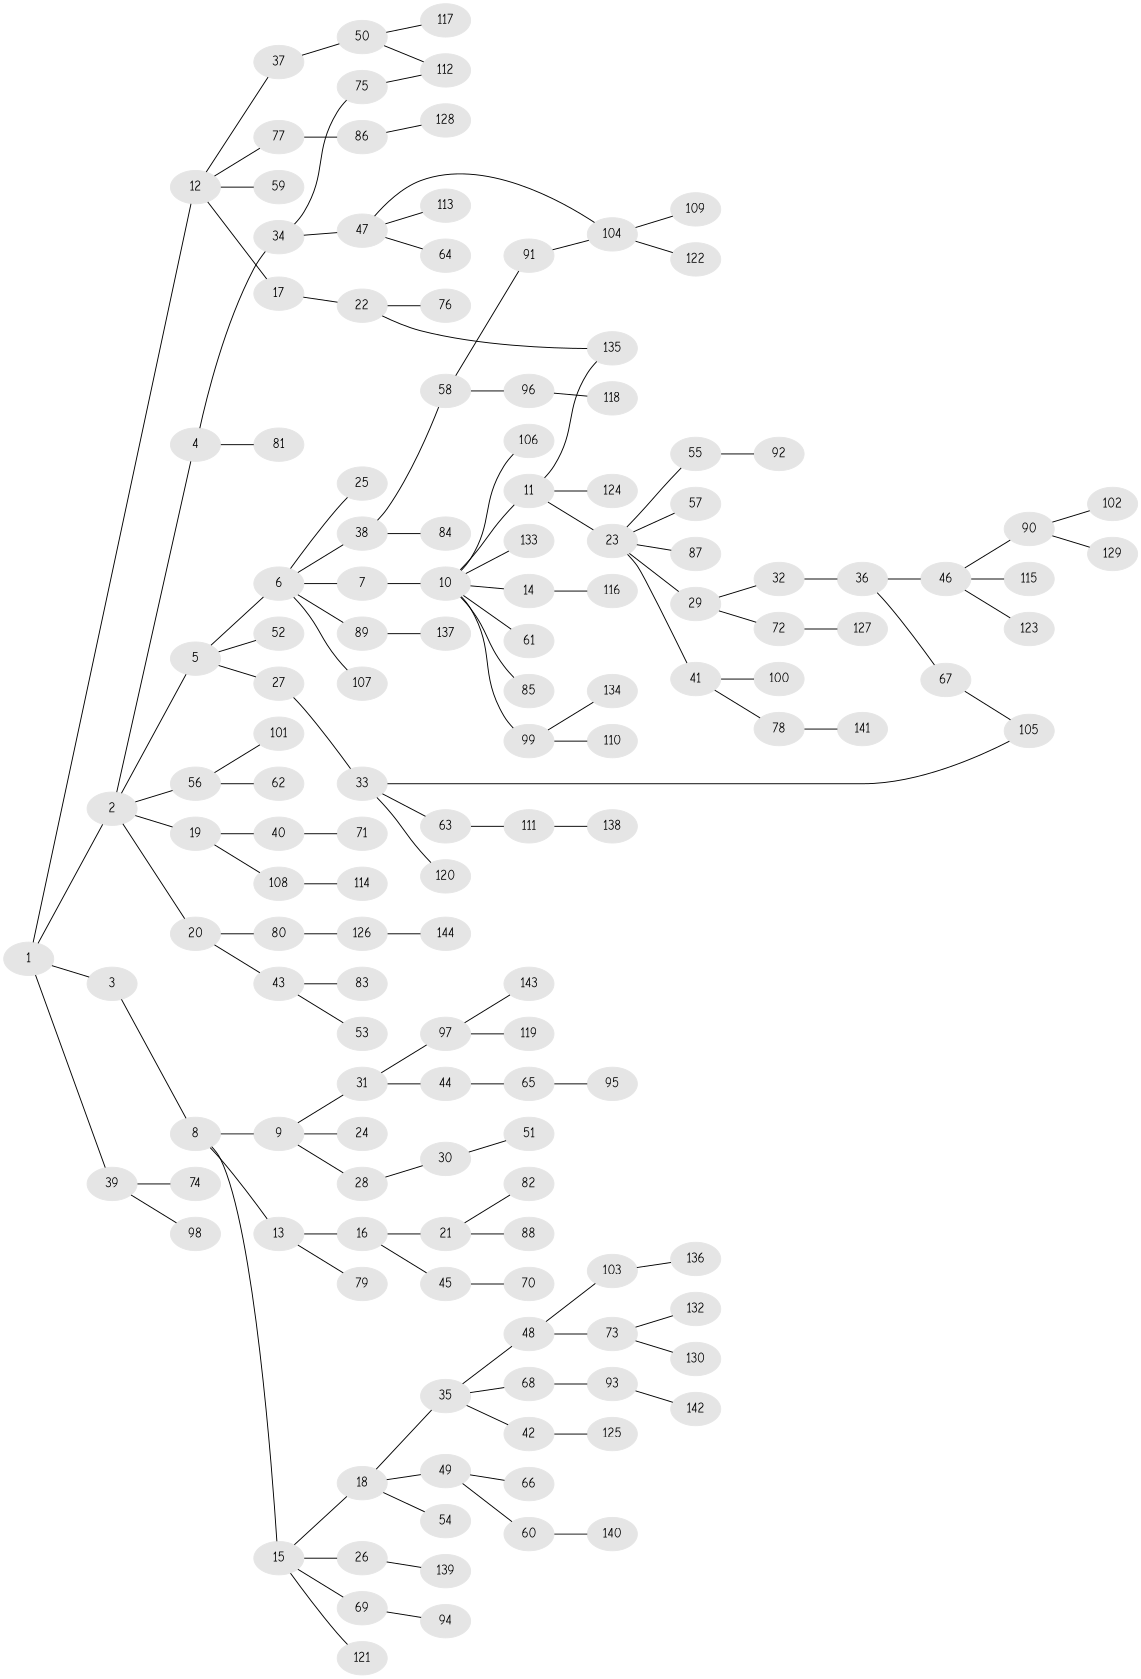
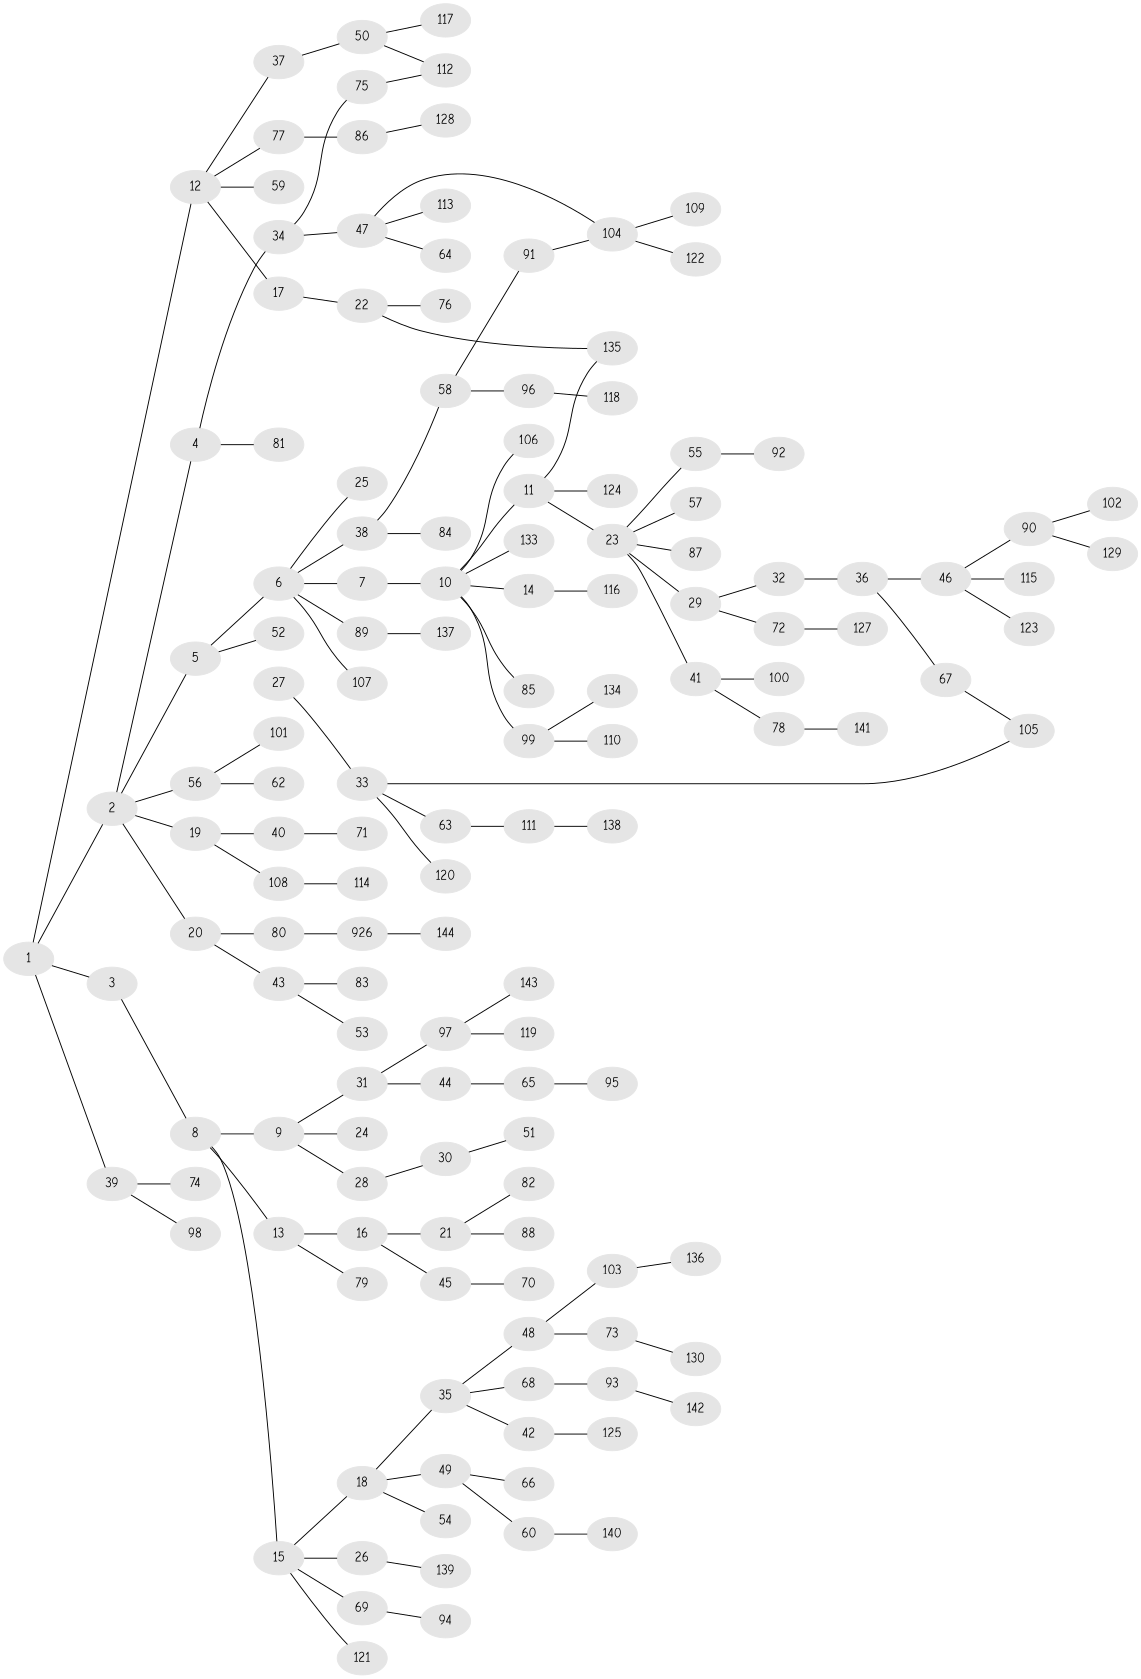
node "61": removed
edge "5" -- "27": removed
node "126": label "126" -> "926"
node "132": removed
